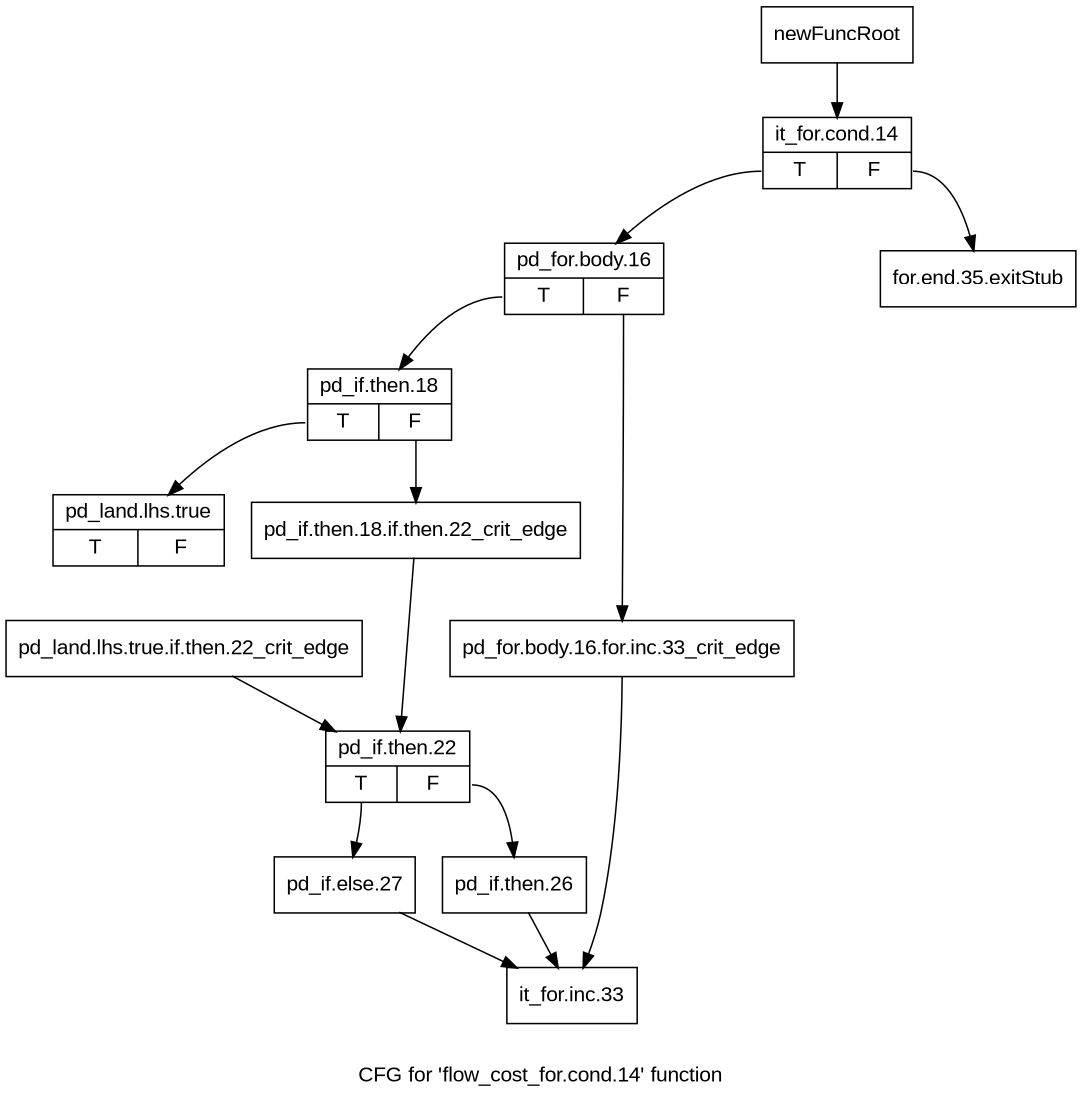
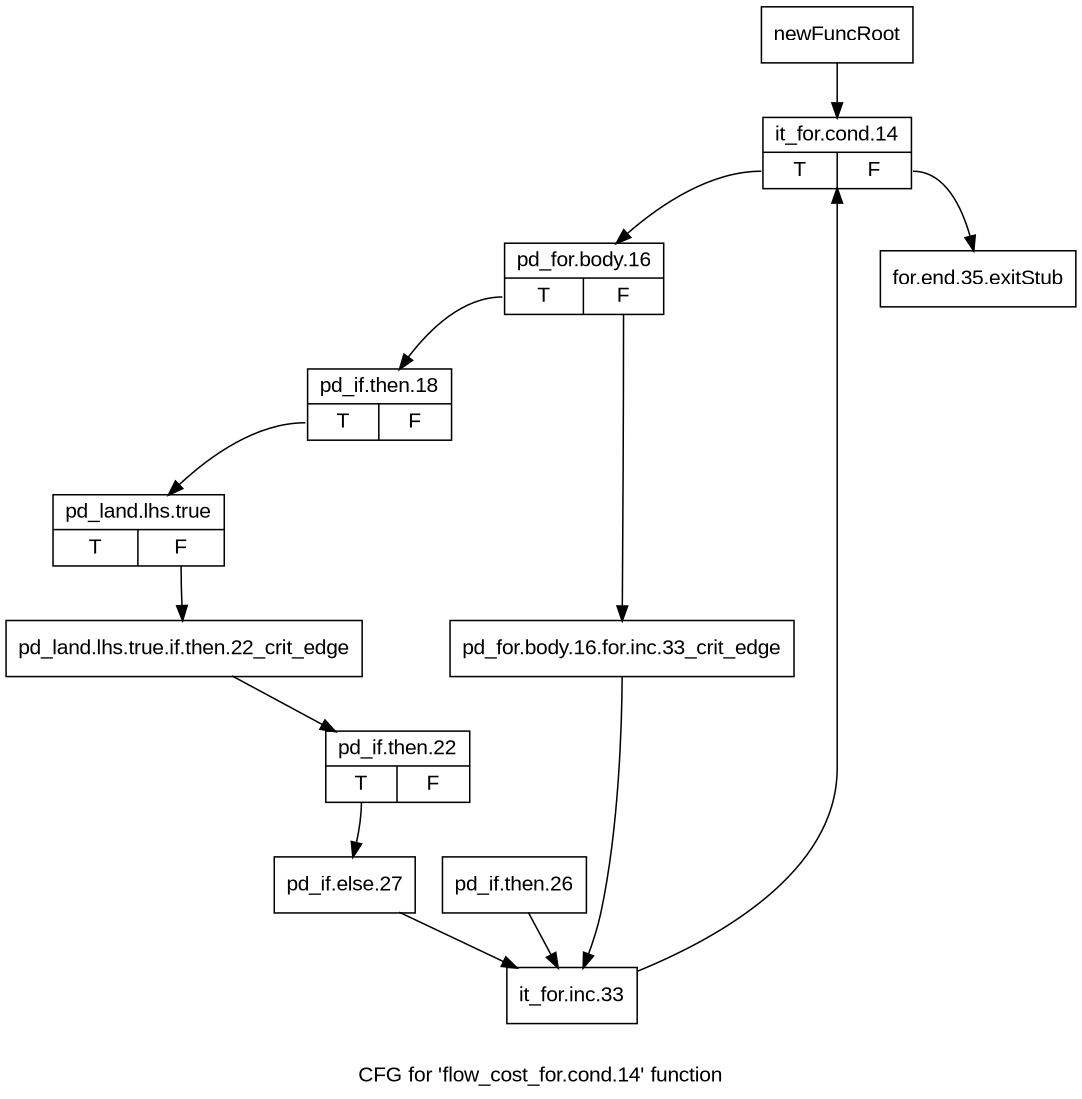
node "pd_if.then.18.if.then.22_crit_edge": removed
edge "pd_land.lhs.true" -> "pd_land.lhs.true.if.then.22_crit_edge": added
edge "it_for.inc.33" -> "it_for.cond.14": added
edge "pd_if.then.22" -> "pd_if.then.26": removed
